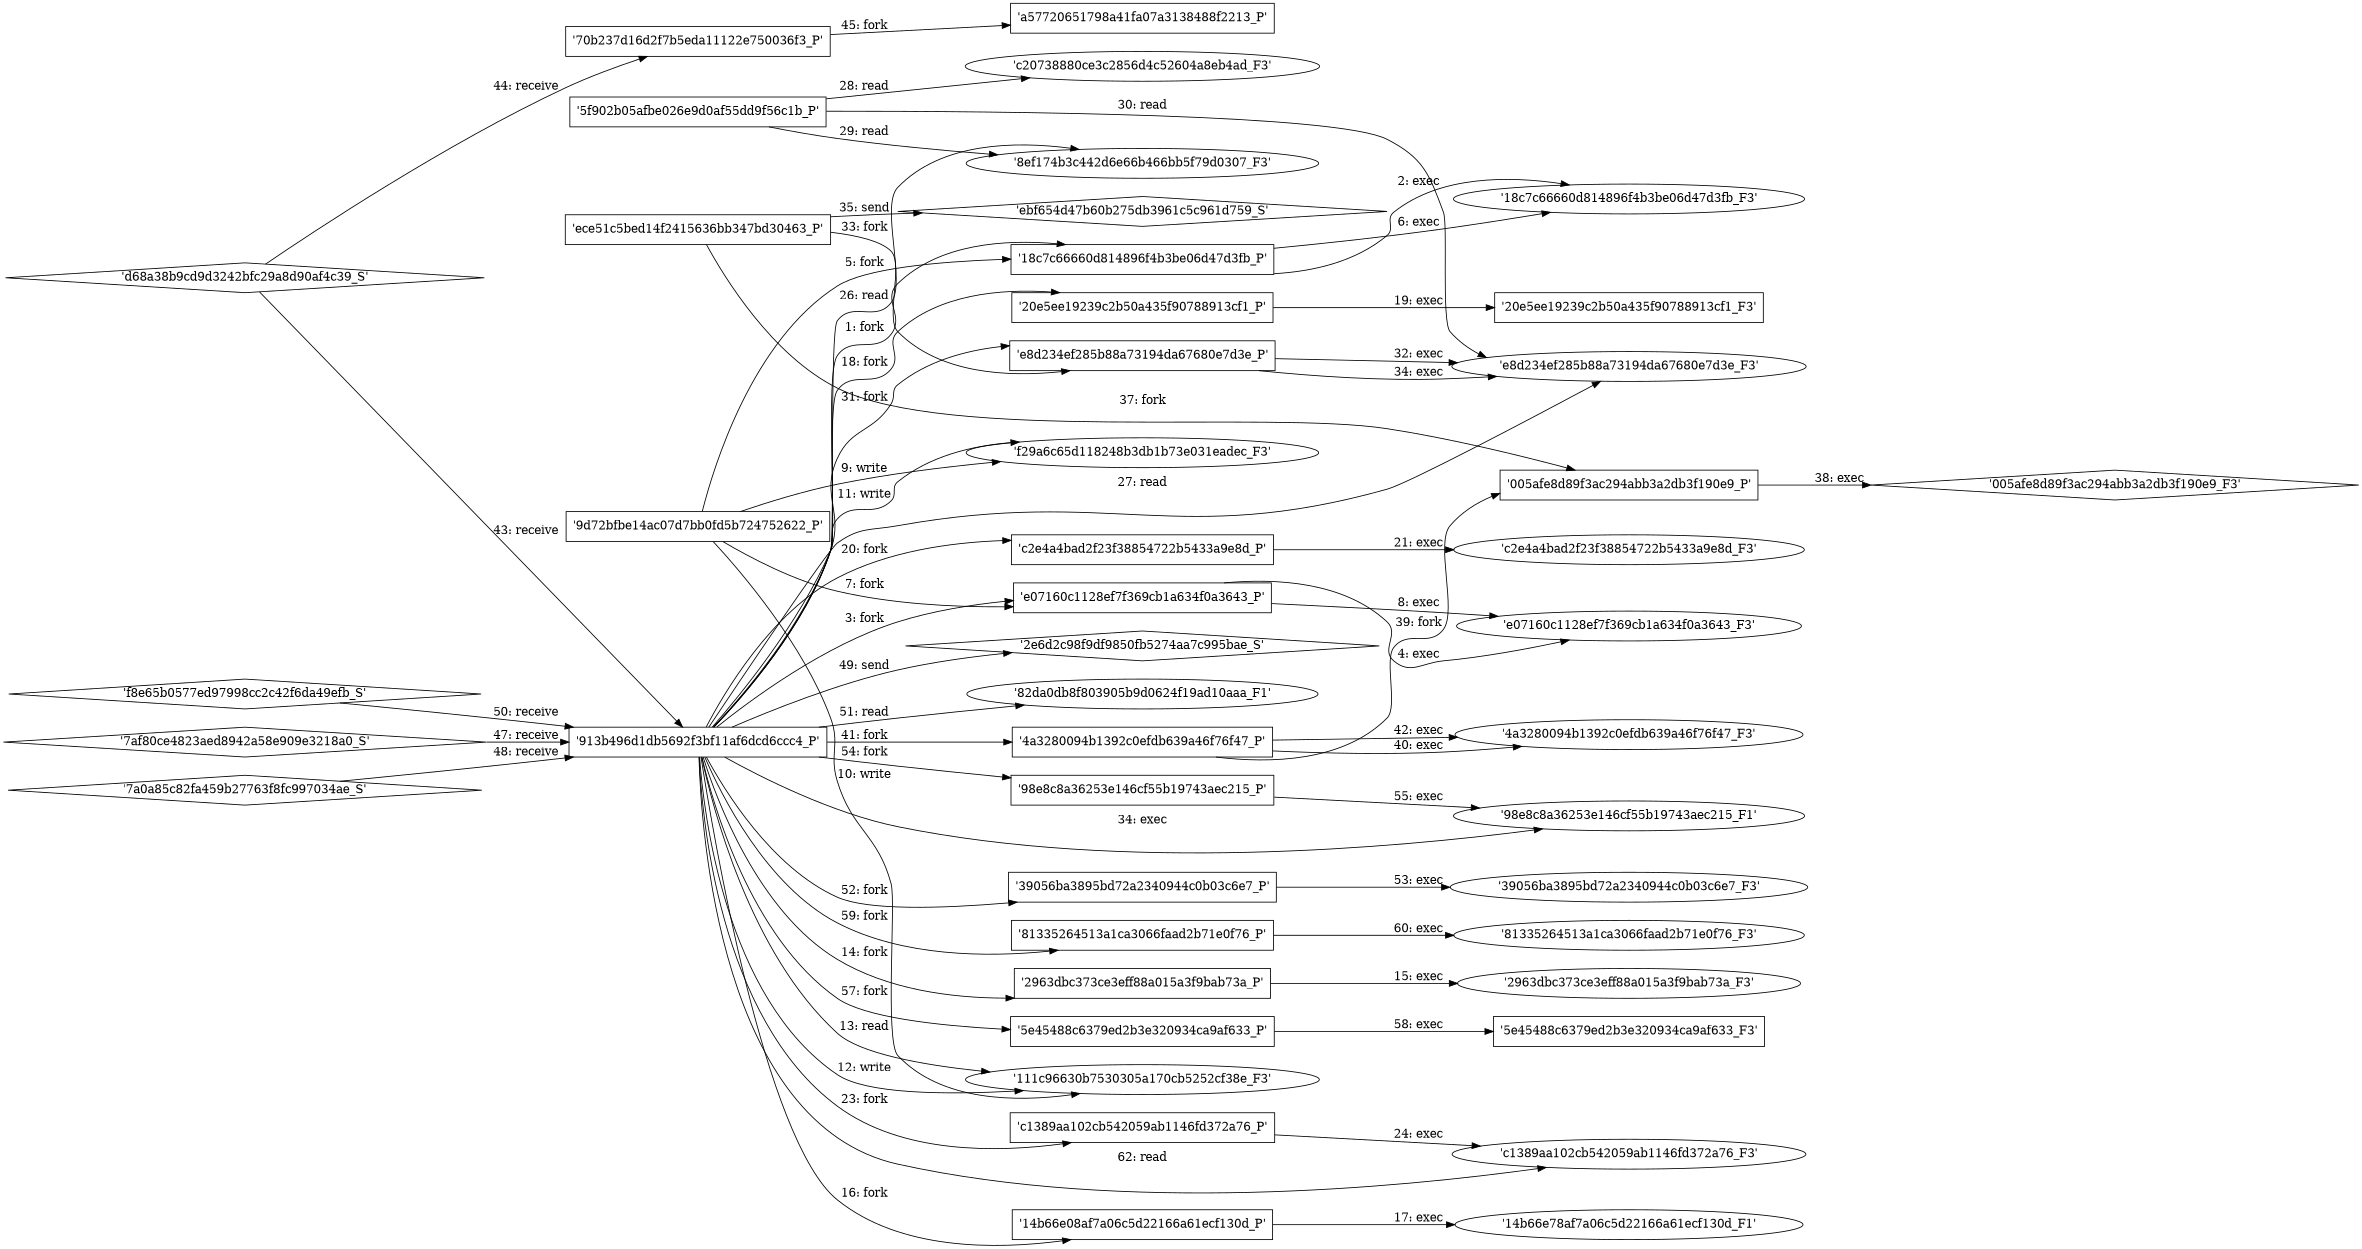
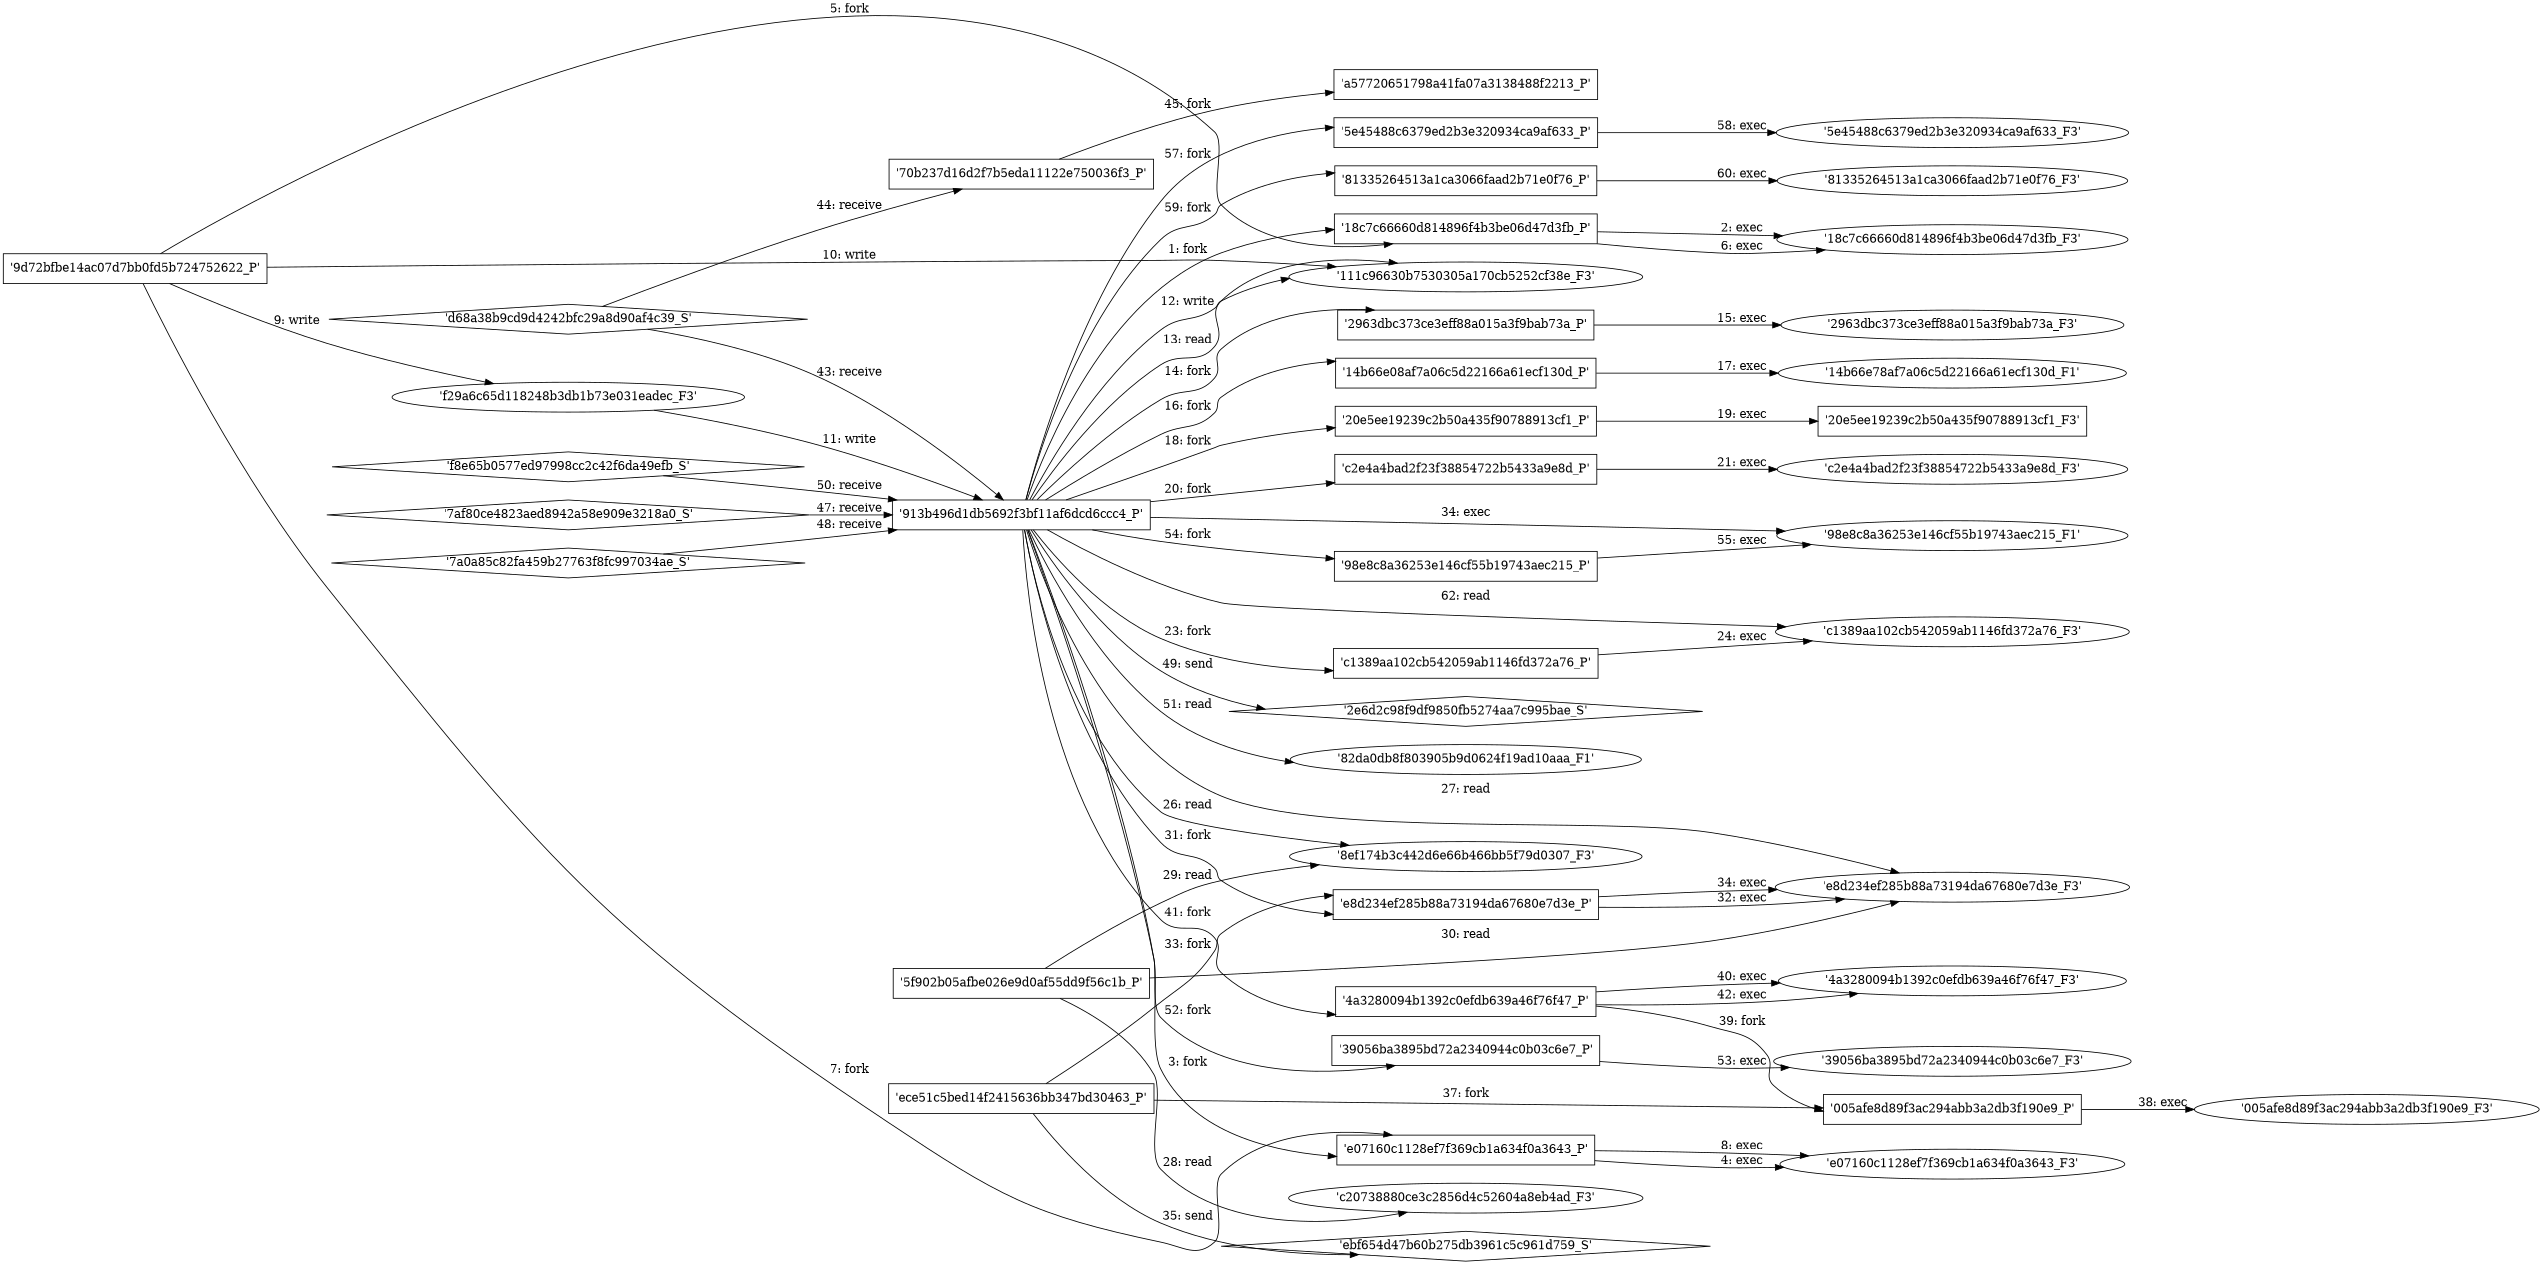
node "'d68a38b9cd9d3242bfc29a8d90af4c39_S'": label "'d68a38b9cd9d3242bfc29a8d90af4c39_S'" -> "'d68a38b9cd9d4242bfc29a8d90af4c39_S'"
node "'005afe8d89f3ac294abb3a2db3f190e9_F3'": shape diamond -> ellipse
edge "'913b496d1db5692f3bf11af6dcd6ccc4_P'" -> "'f29a6c65d118248b3db1b73e031eadec_F3'": reversed
node "'5e45488c6379ed2b3e320934ca9af633_F3'": shape box -> ellipse
